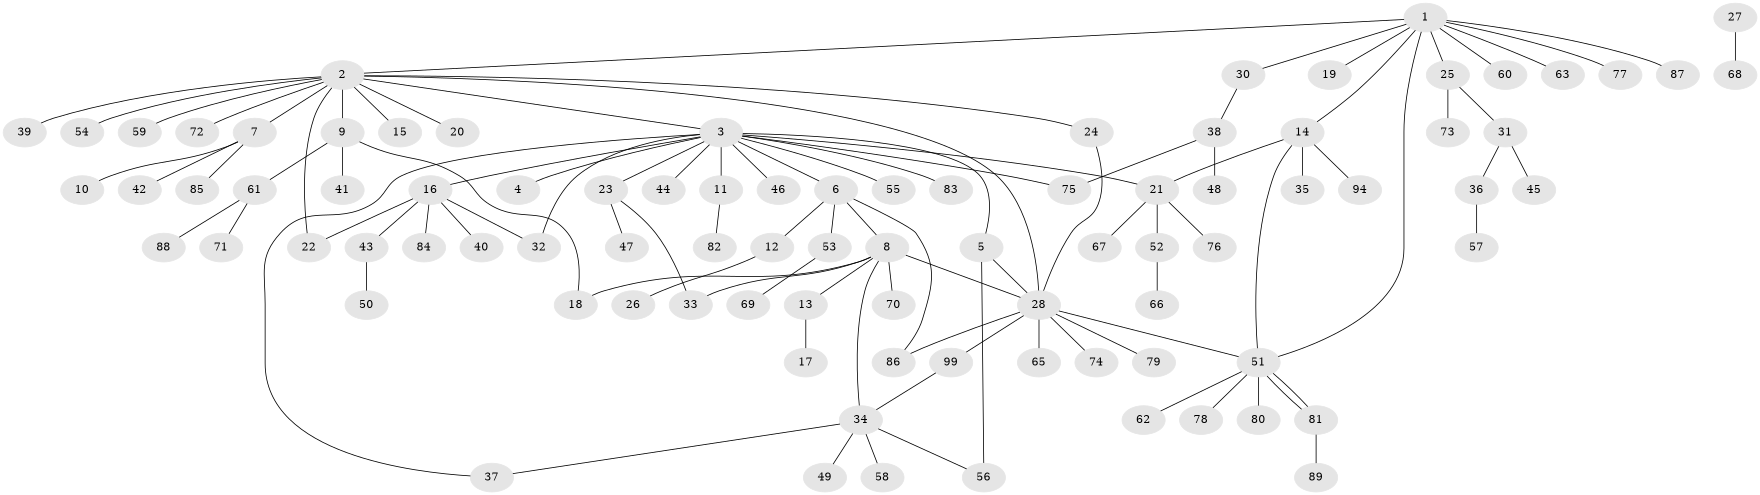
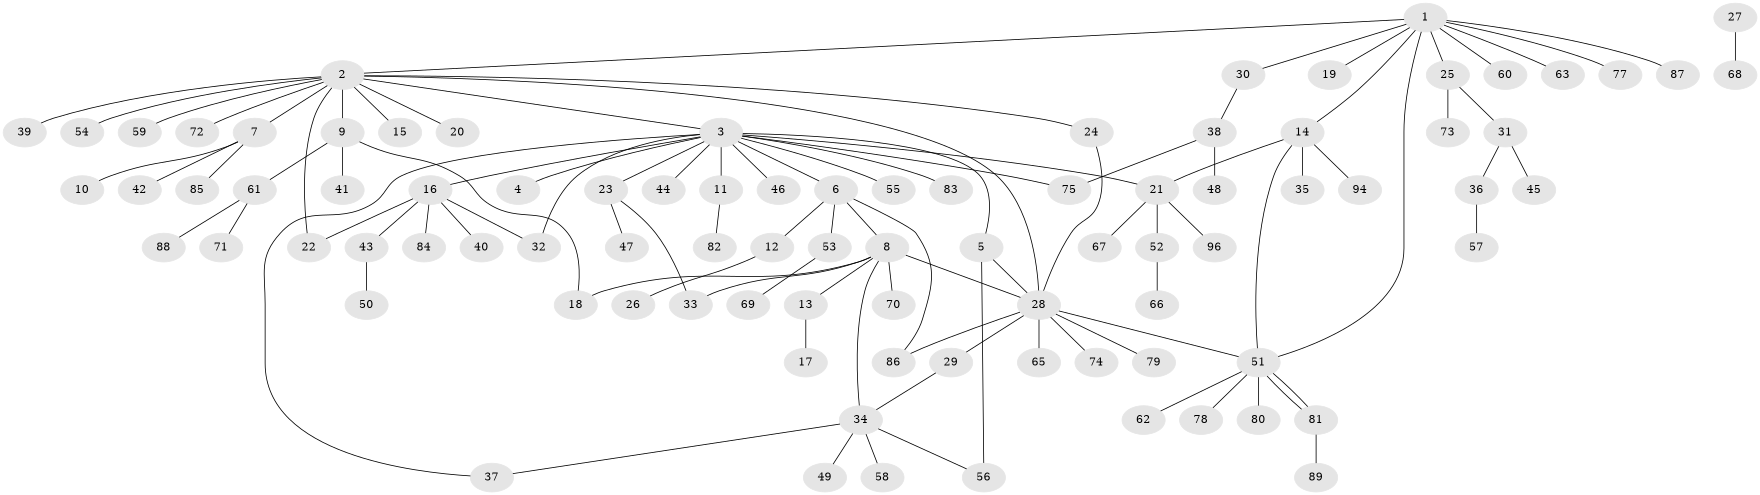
node "76": label "76" -> "96"
node "99": label "99" -> "29"
